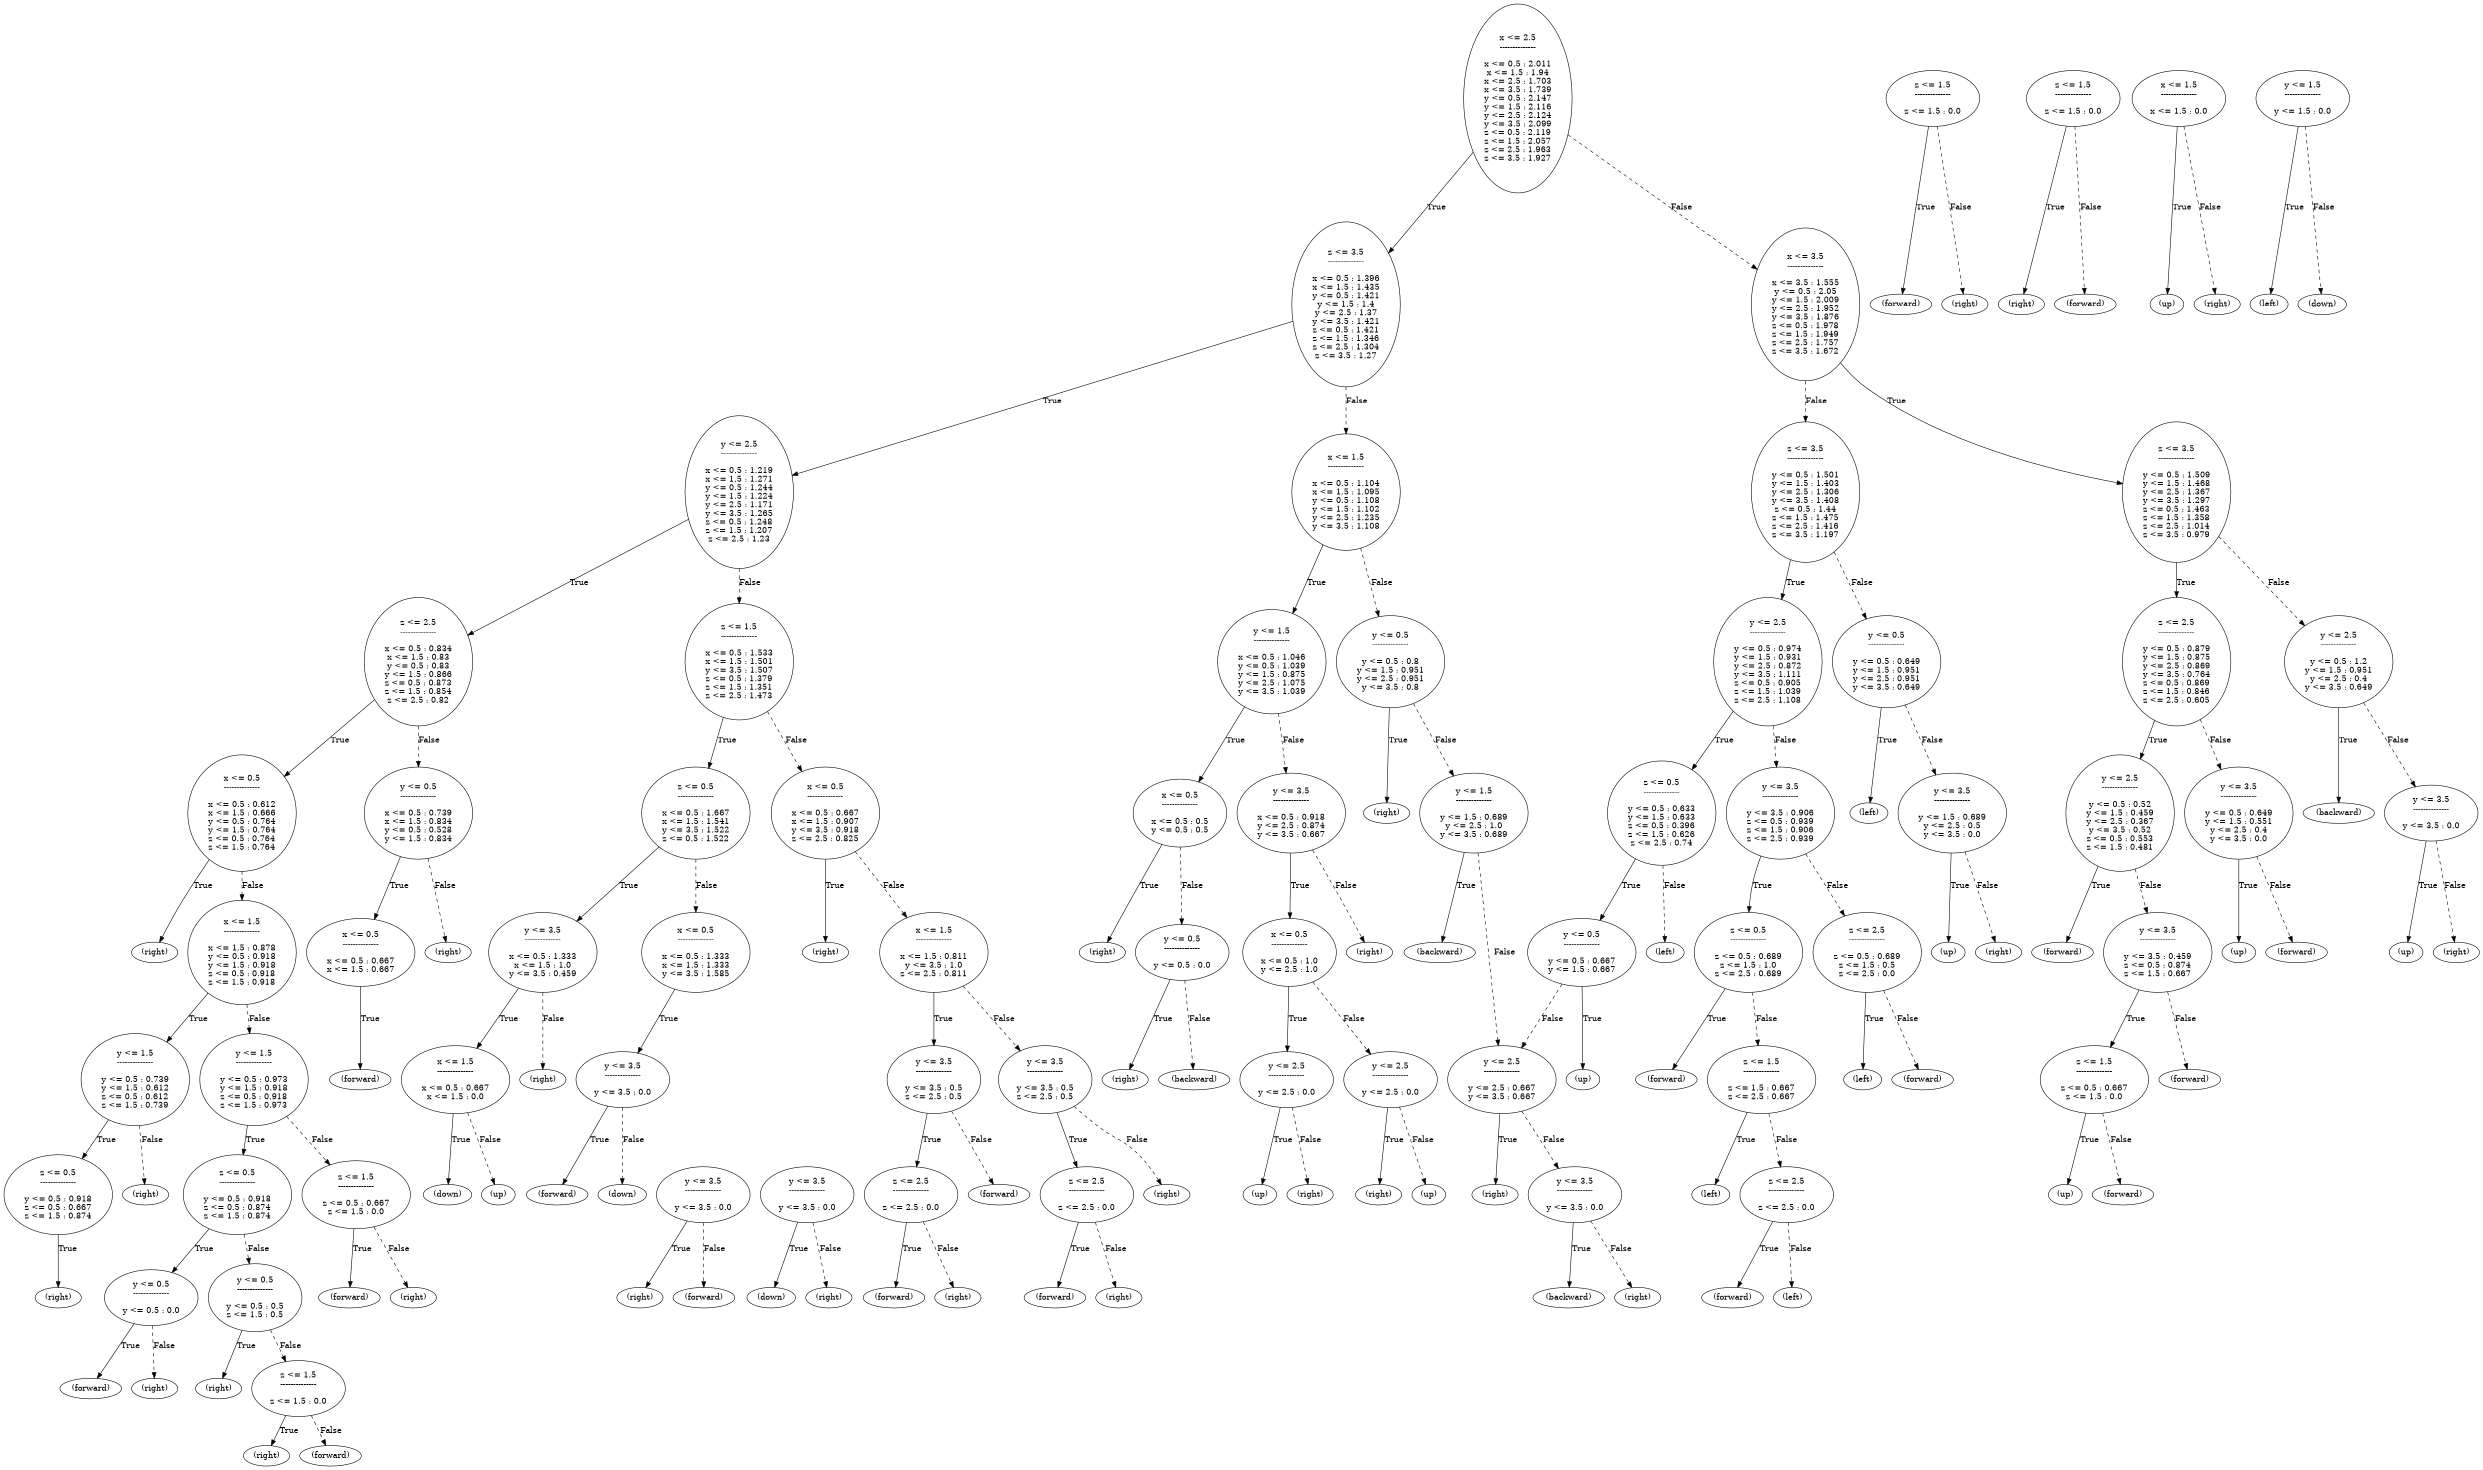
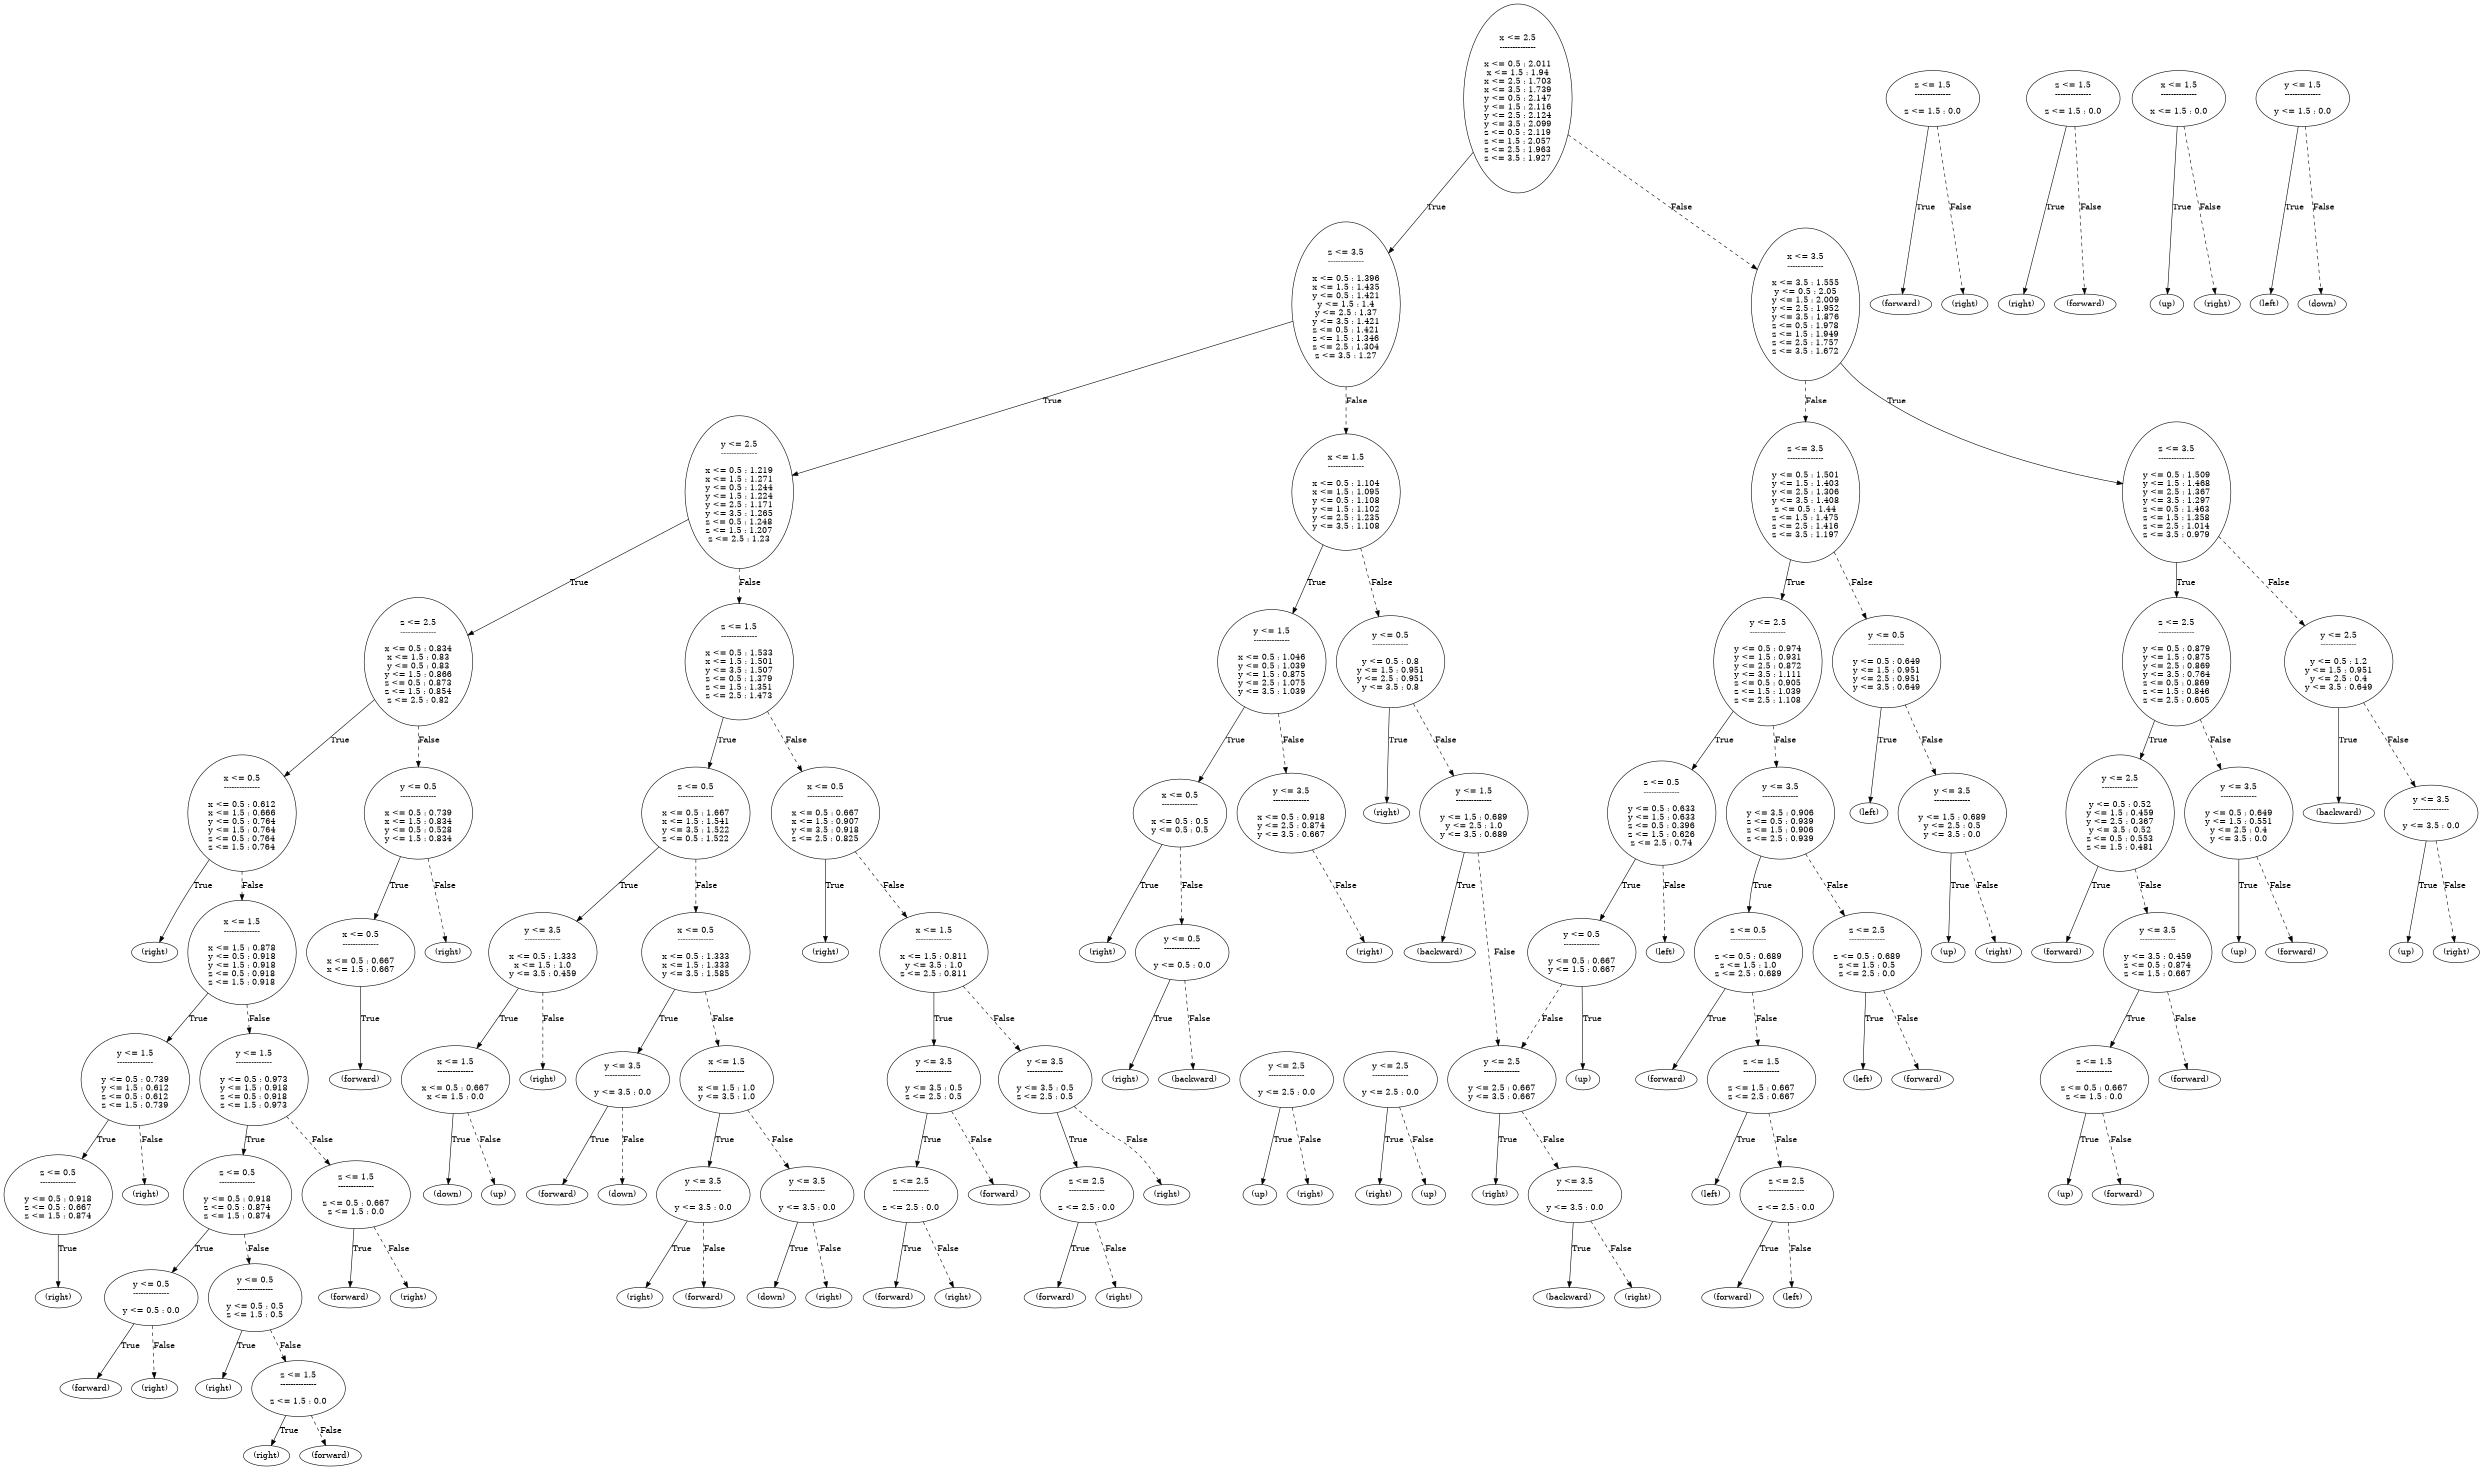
node "x <= 0.5 -------------- x <= 0.5 : 1.0 y <= 2.5 : 1.0": removed
node "x <= 1.5 -------------- x <= 1.5 : 1.0 y <= 3.5 : 1.0": added
